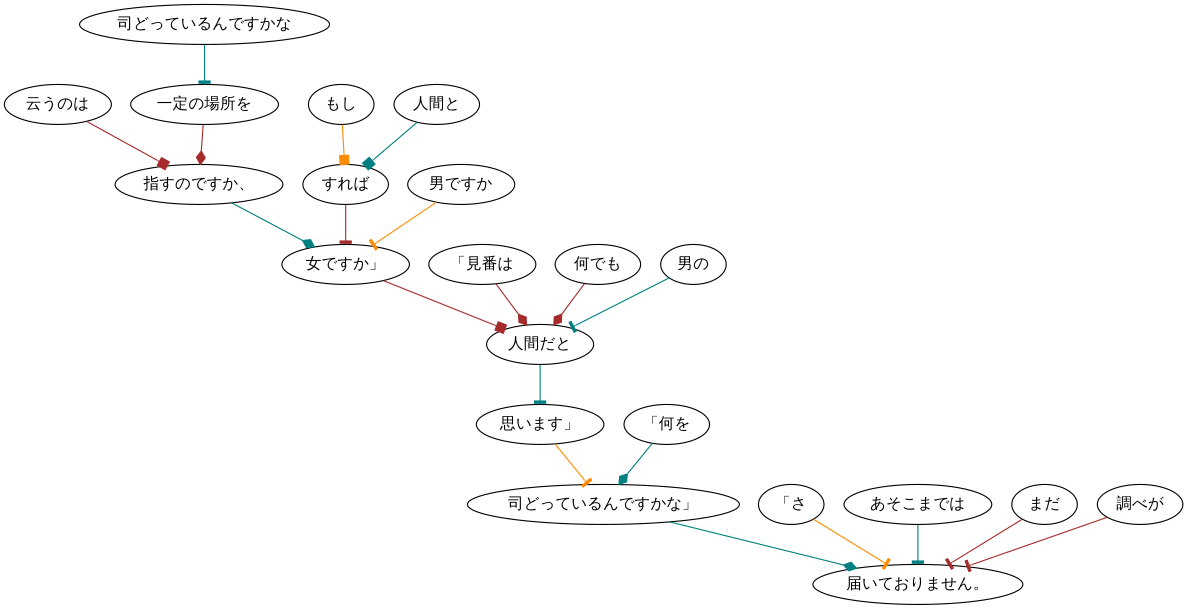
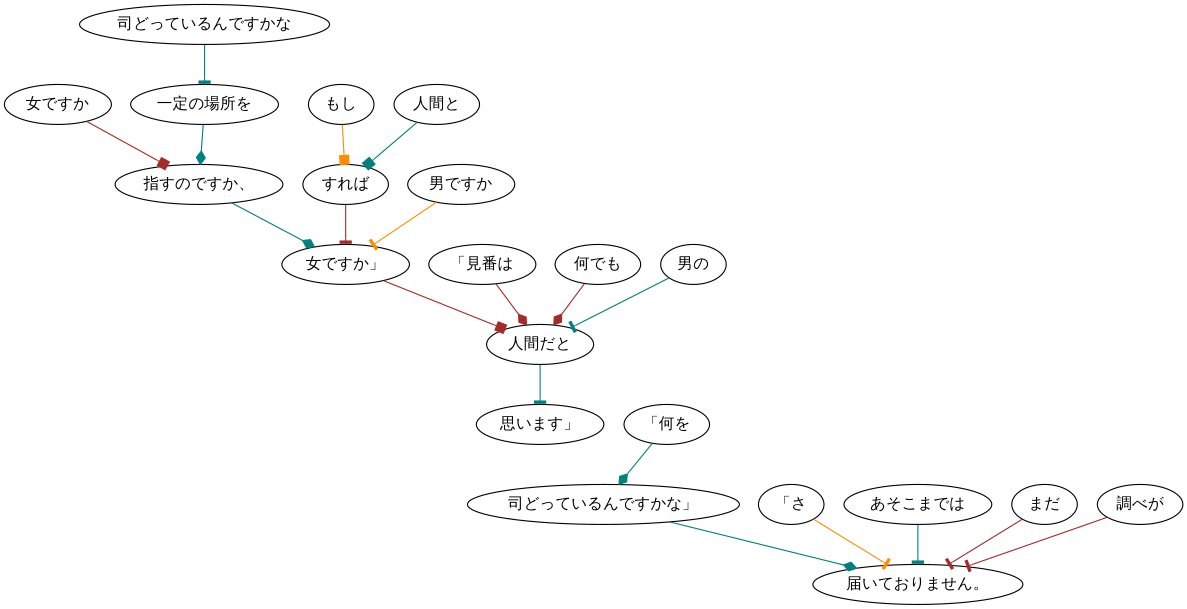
node "云うのは": label "云うのは" -> "女ですか"
edge "一定の場所を" -> "指すのですか、": color brown -> teal
edge "思います」" -> "司どっているんですかな」": removed
